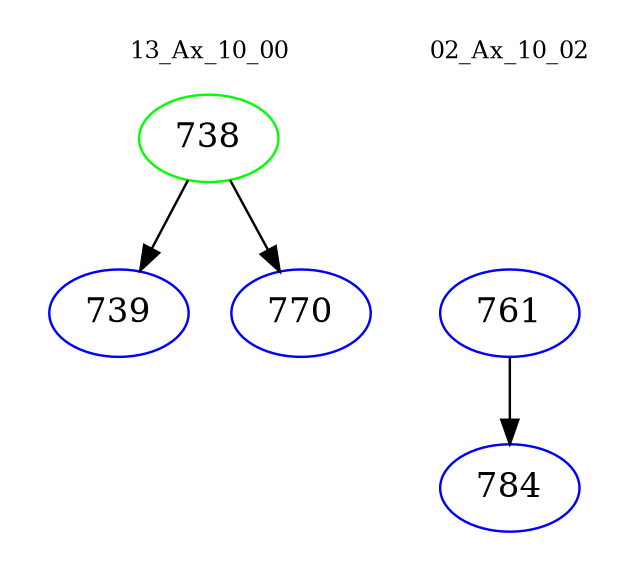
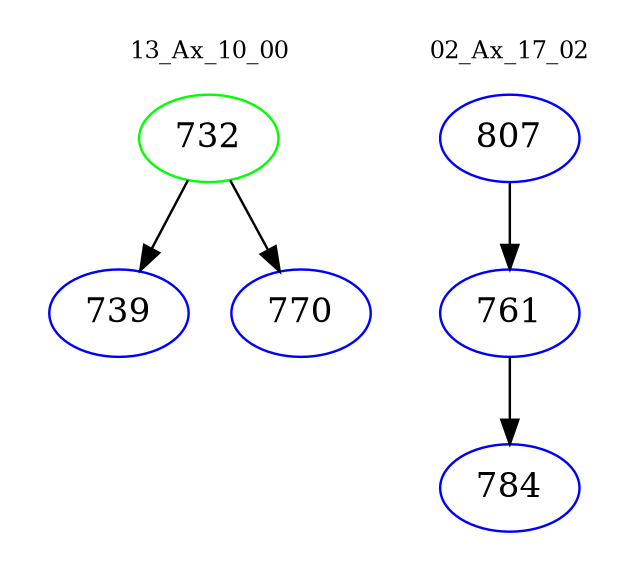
cluster "02_Ax_10_02": label "02_Ax_10_02" -> "02_Ax_17_02"
node "738": label "738" -> "732"
node "807": added
